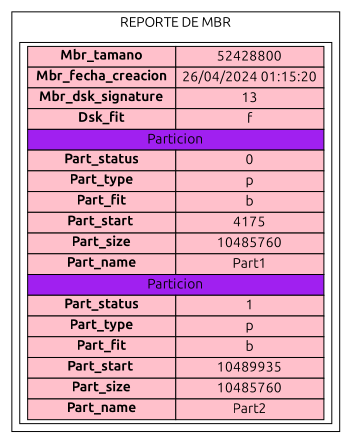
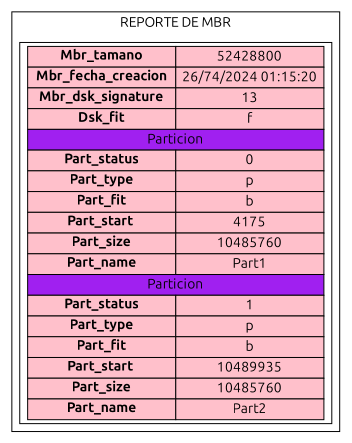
node "Mbr_tamano": text "26/04/2024 01:15:20" -> "26/74/2024 01:15:20"
